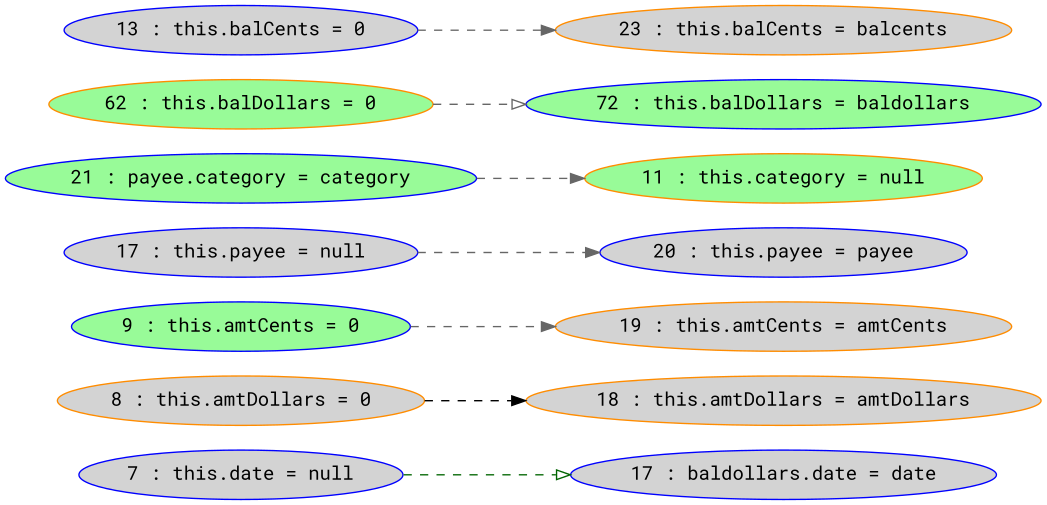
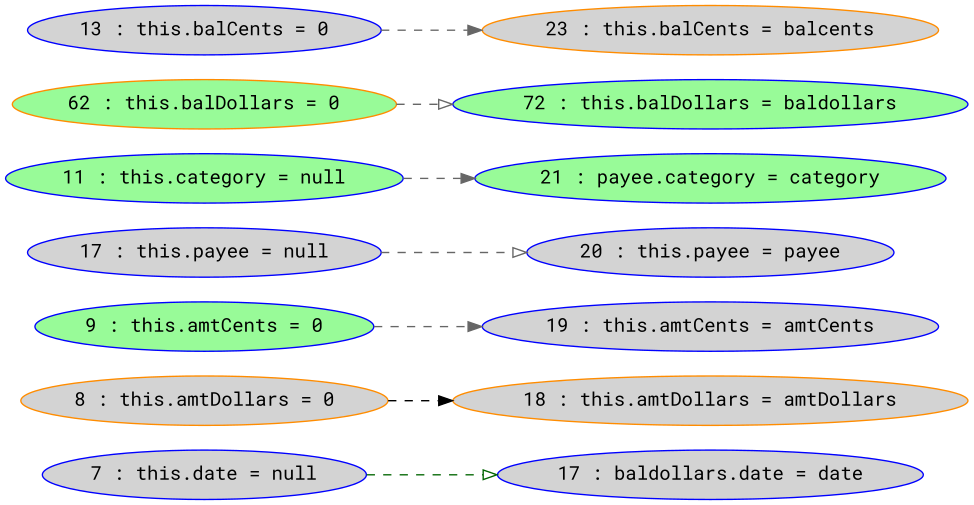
edge "21 : payee.category = category" -> "11 : this.category = null": reversed
node "11 : this.category = null": color darkorange -> blue
edge "17 : this.payee = null" -> "20 : this.payee = payee": arrowhead normal -> onormal
node "19 : this.amtCents = amtCents": color darkorange -> blue
